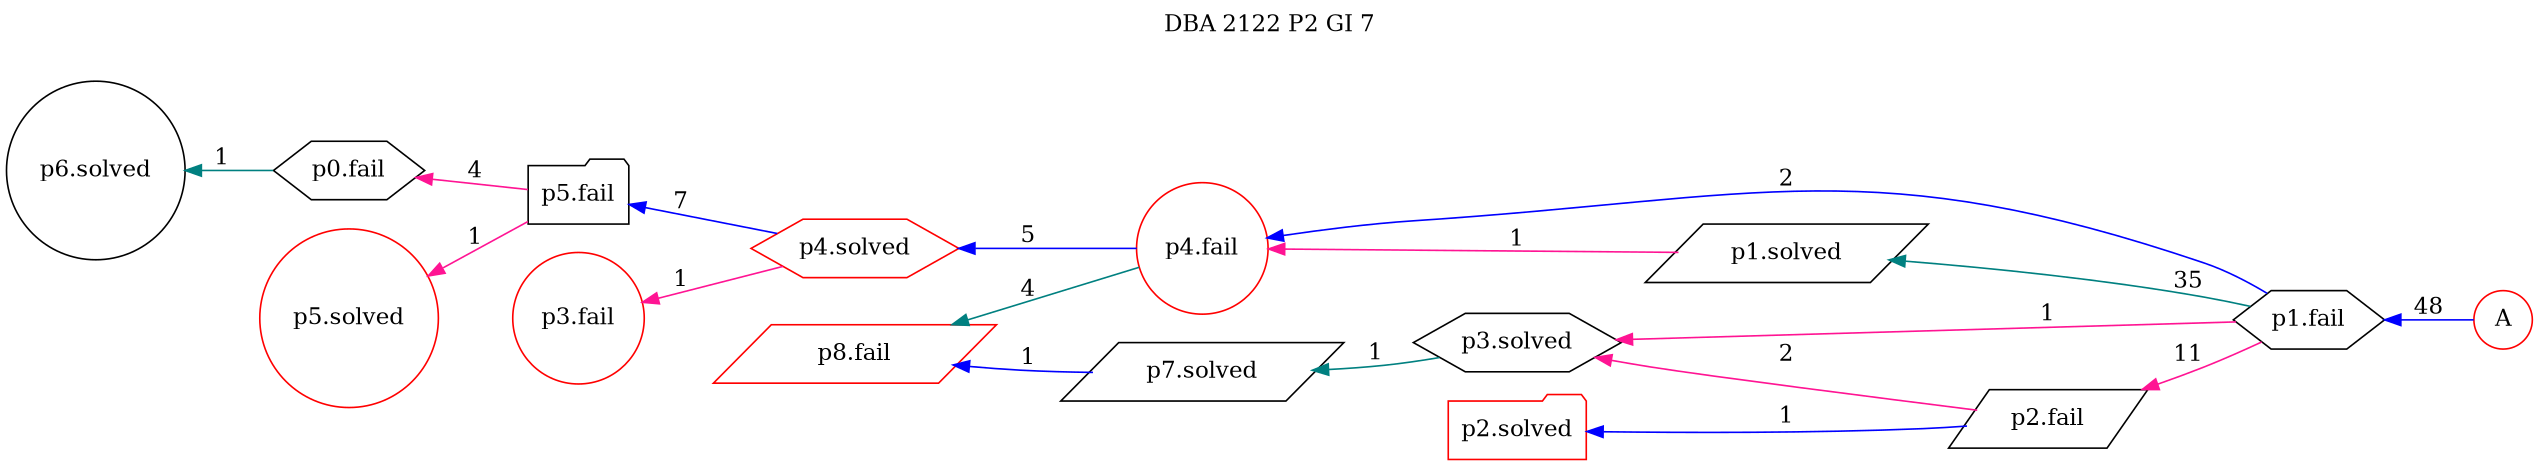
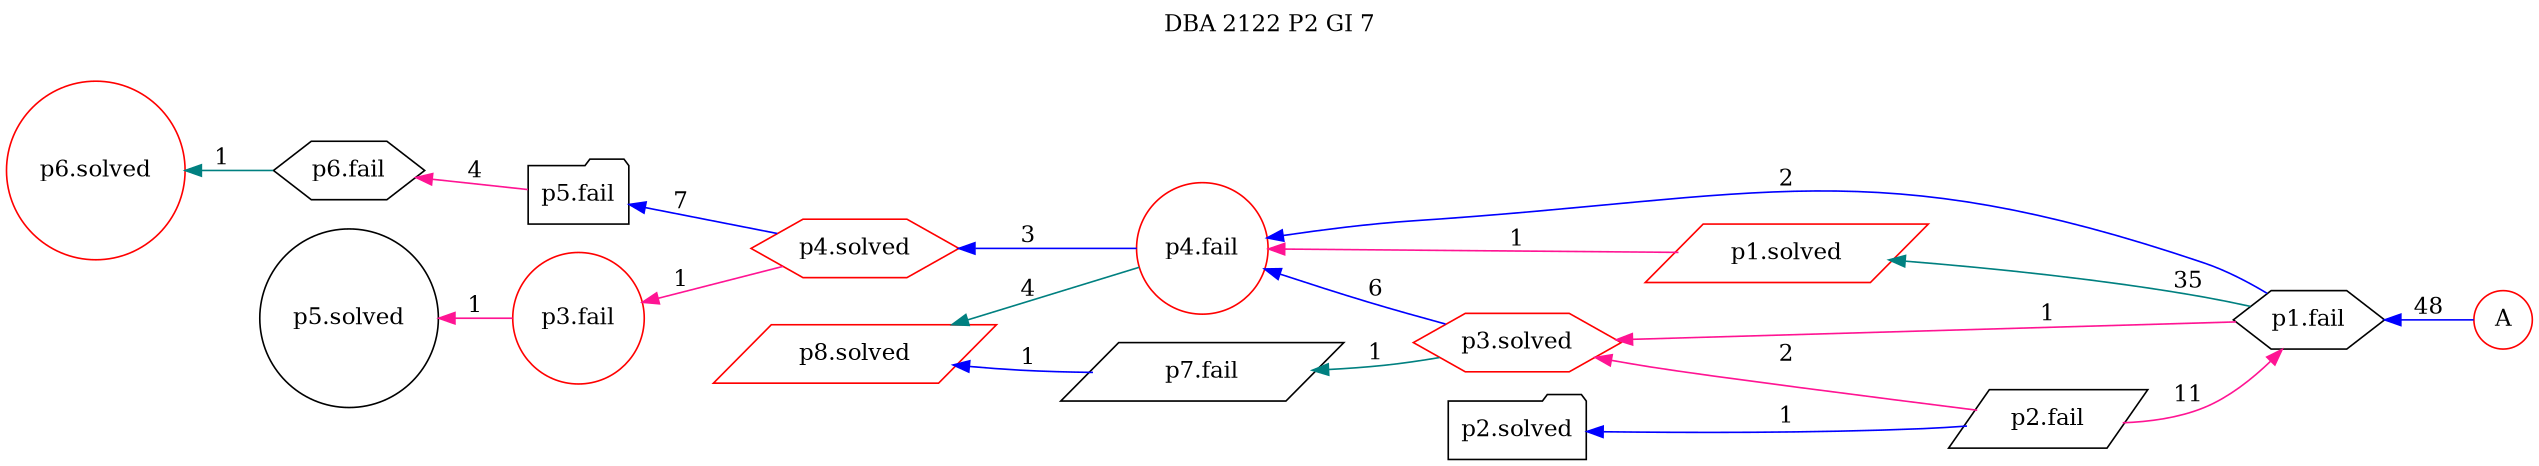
node "p6.solved": color black -> red
node "p0.fail": label "p0.fail" -> "p6.fail"
edge "p4.fail" -> "p4.solved": label "5" -> "3"
edge "p5.fail" -> "p5.solved": now "p3.fail" -> "p5.solved"
node "p1.solved": color black -> red
edge "p3.solved" -> "p4.fail": added, label "6"
node "p5.solved": color red -> black
node "p3.solved": color black -> red
node "p8.fail": label "p8.fail" -> "p8.solved"
edge "p1.fail" -> "p2.fail": reversed
node "p7.solved": label "p7.solved" -> "p7.fail"
node "p2.solved": color red -> black
